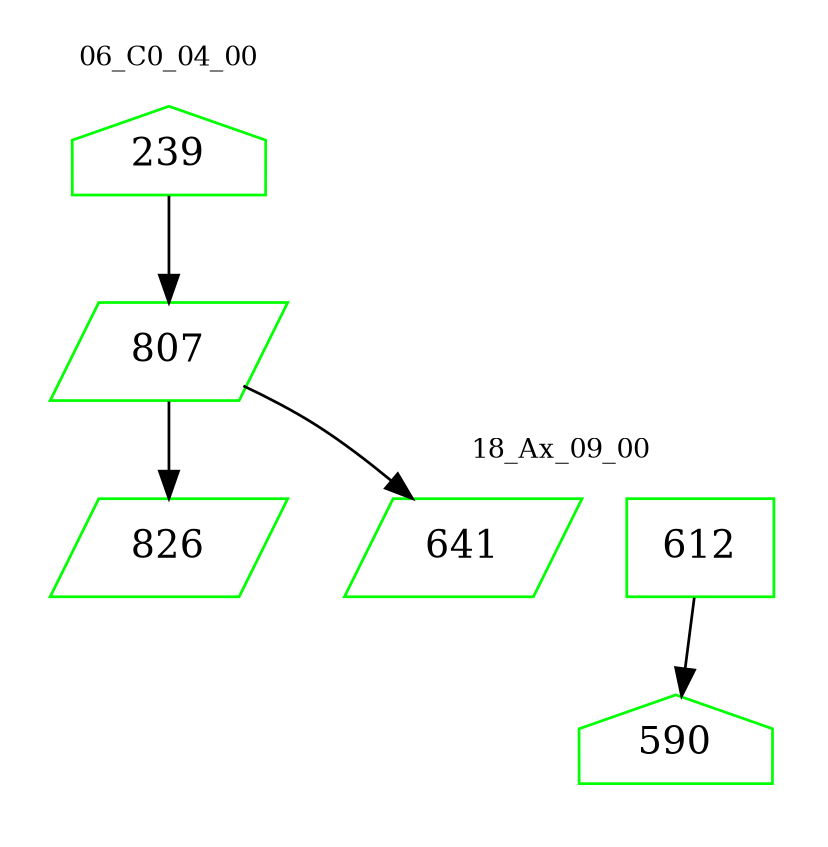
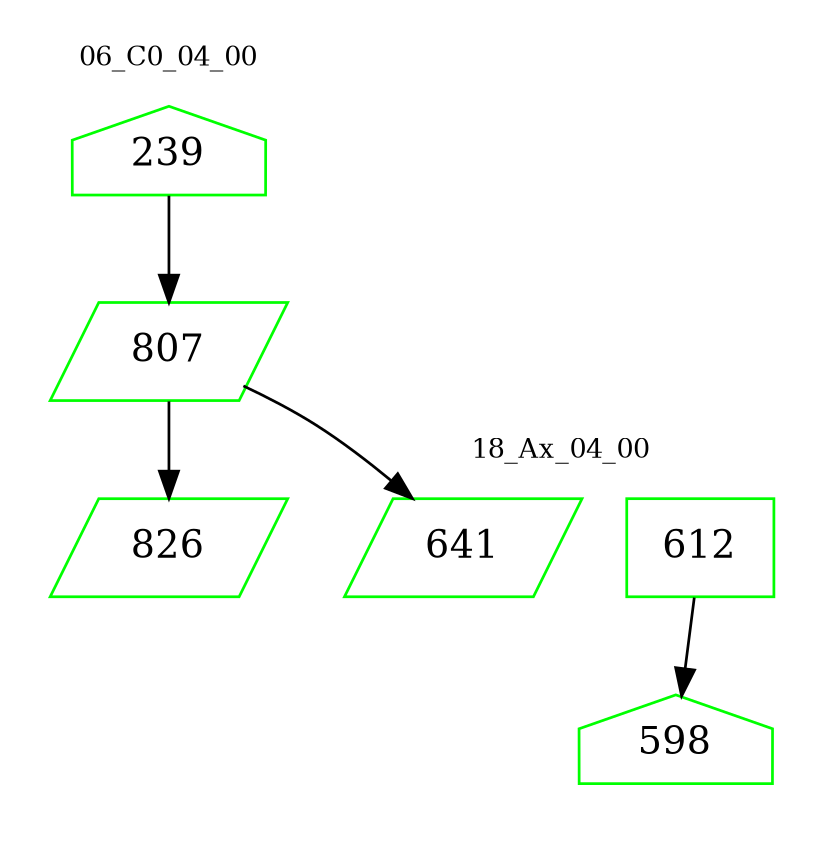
cluster "18_Ax_09_00": label "18_Ax_09_00" -> "18_Ax_04_00"
node "590": label "590" -> "598"
